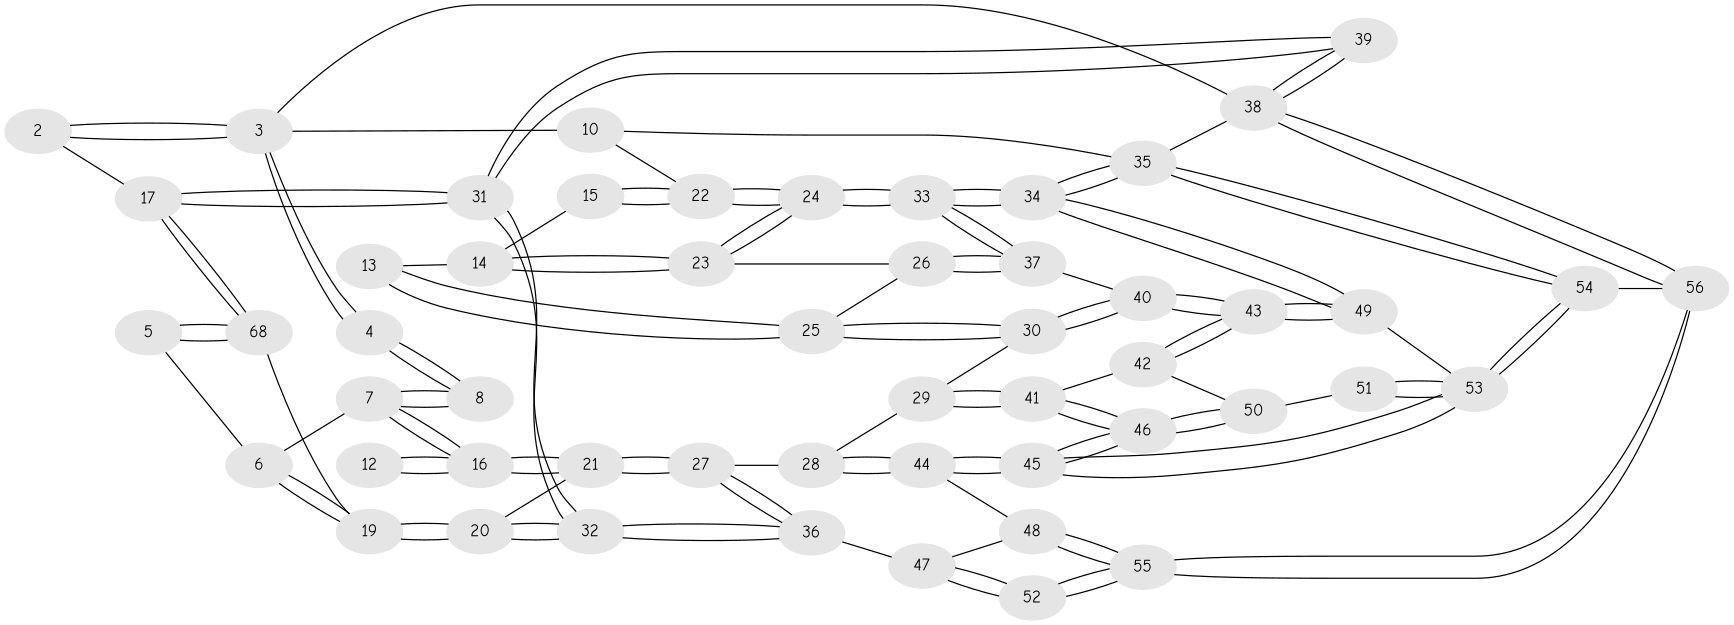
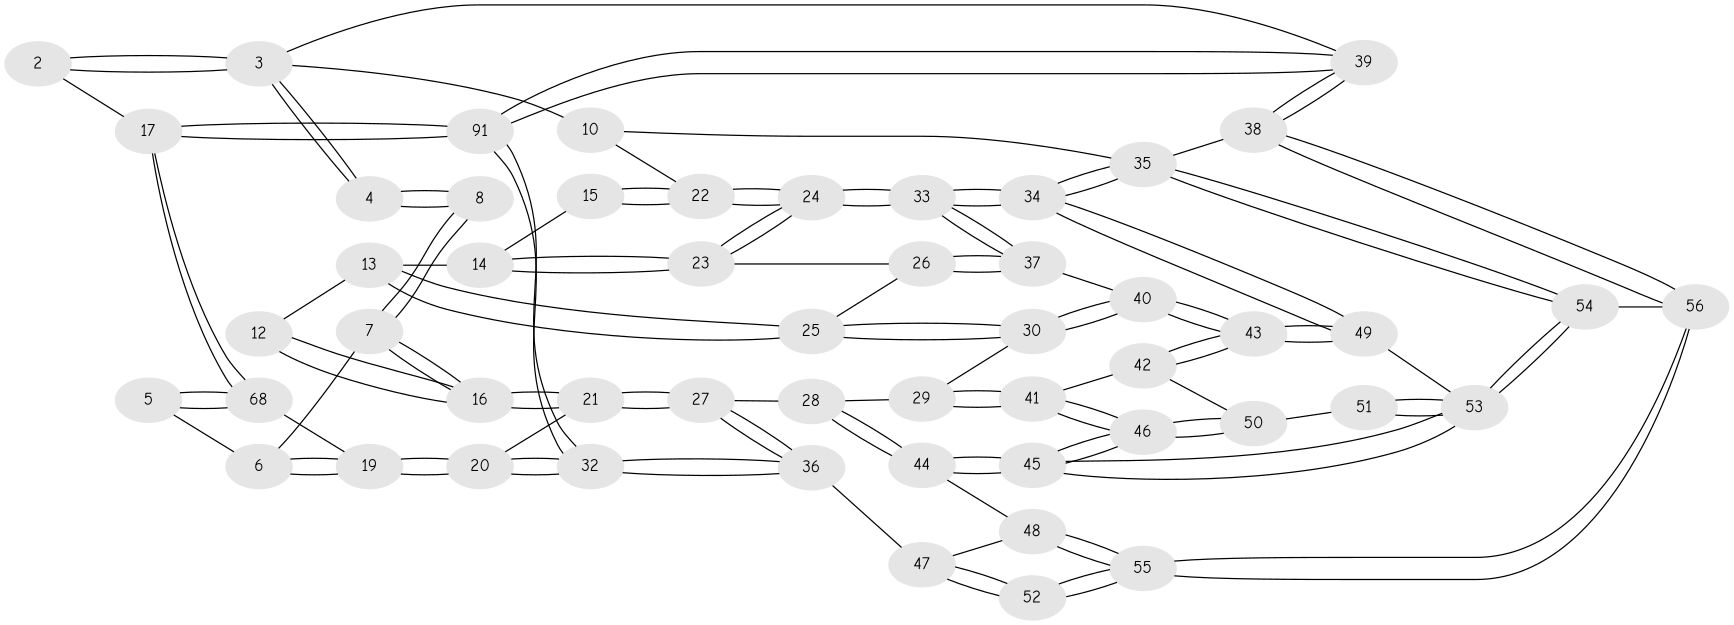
edge "38" -- "3": now "39" -- "3"
node "31": label "31" -> "91"
edge "13" -- "12": added
